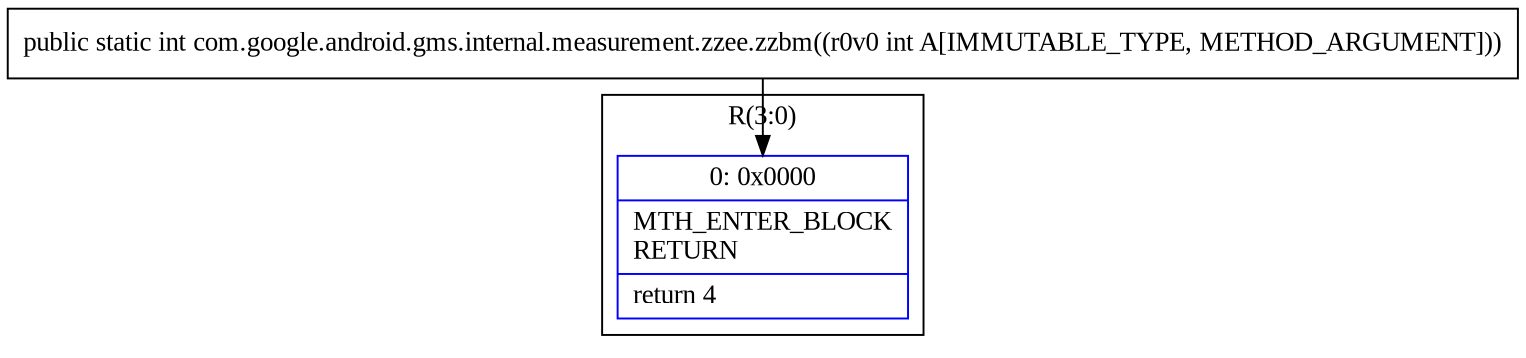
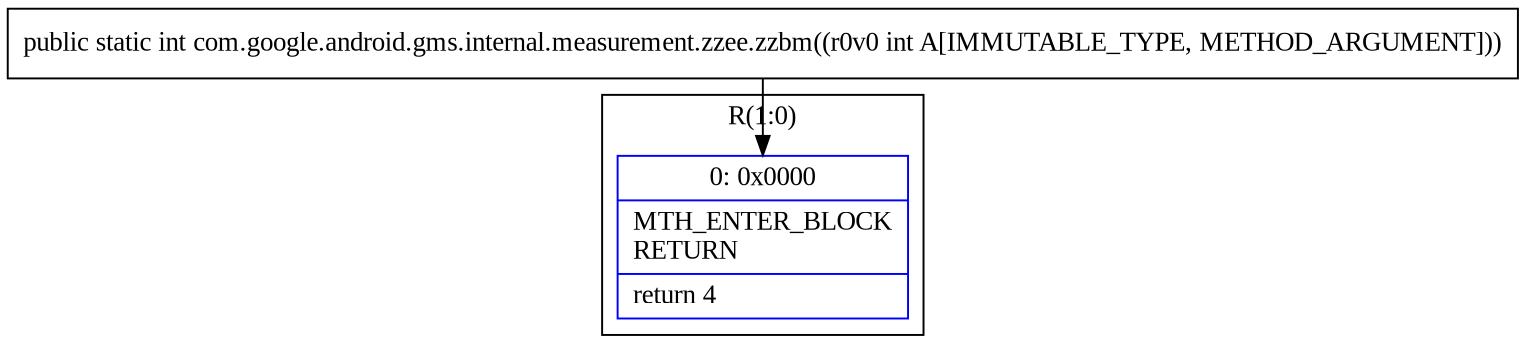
cluster "R(3:0)": label "R(3:0)" -> "R(1:0)"
